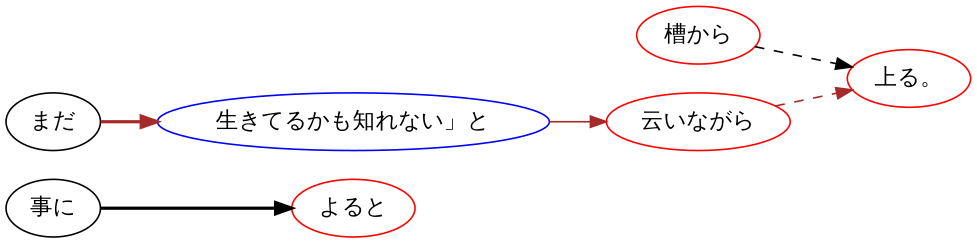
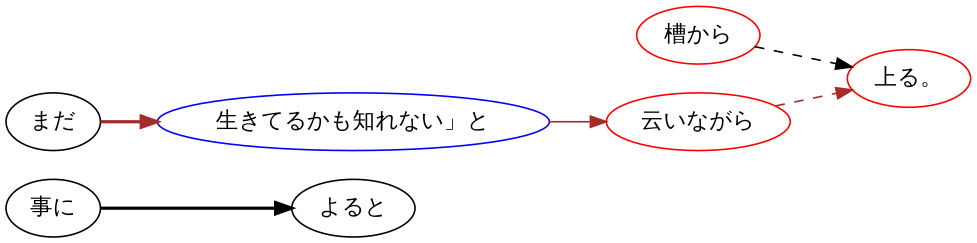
node "よると": color red -> black
